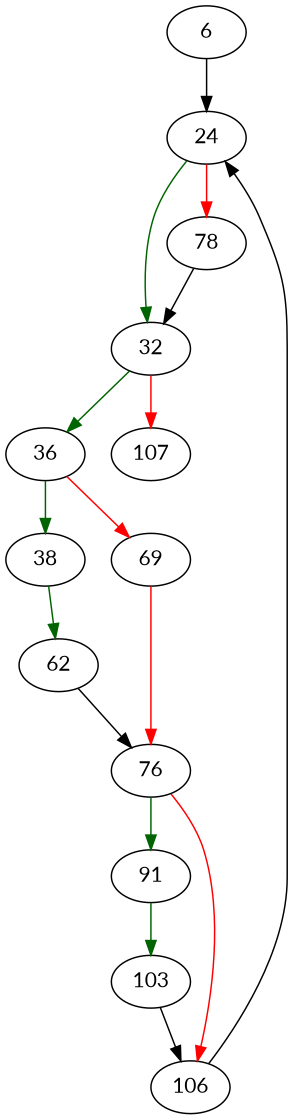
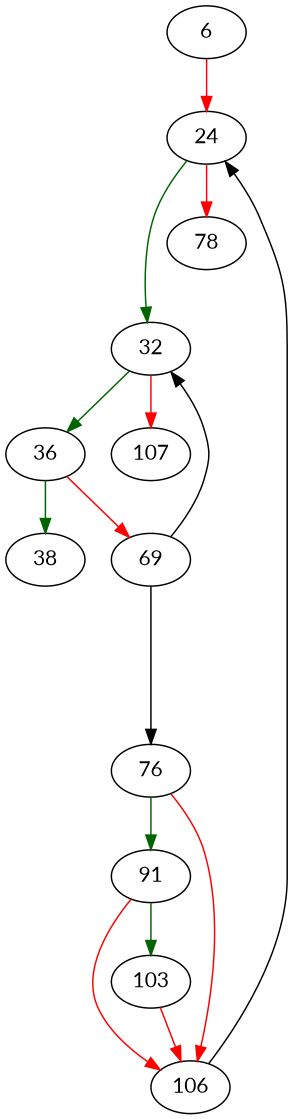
edge "6" -> "24": color black -> red
edge "78" -> "32": now "69" -> "32"
edge "69" -> "76": color red -> black
node "62": removed
edge "91" -> "106": added
edge "103" -> "106": color black -> red
